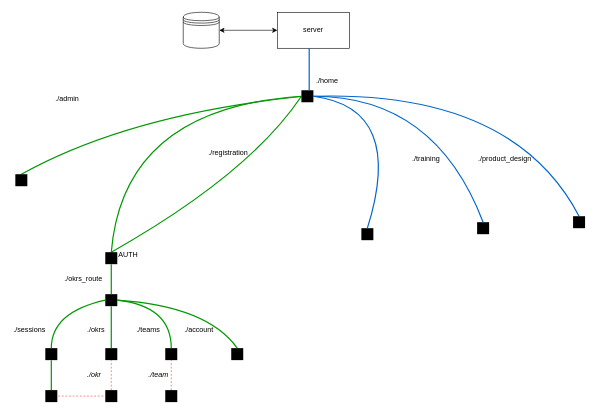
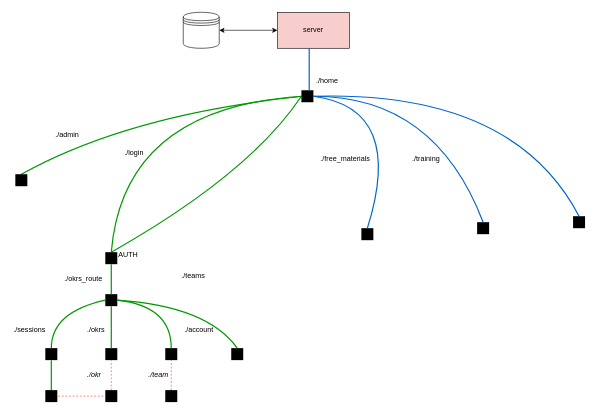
node "server": fillcolor #ffffff -> #f8cecc
node "./admin": moved (75, 99) -> (75, 135)
node "./login": added
node "./registration": removed
node "./free_materials": added
node "./product_design": removed
node "./teams": moved (153, 330) -> (198, 276)
